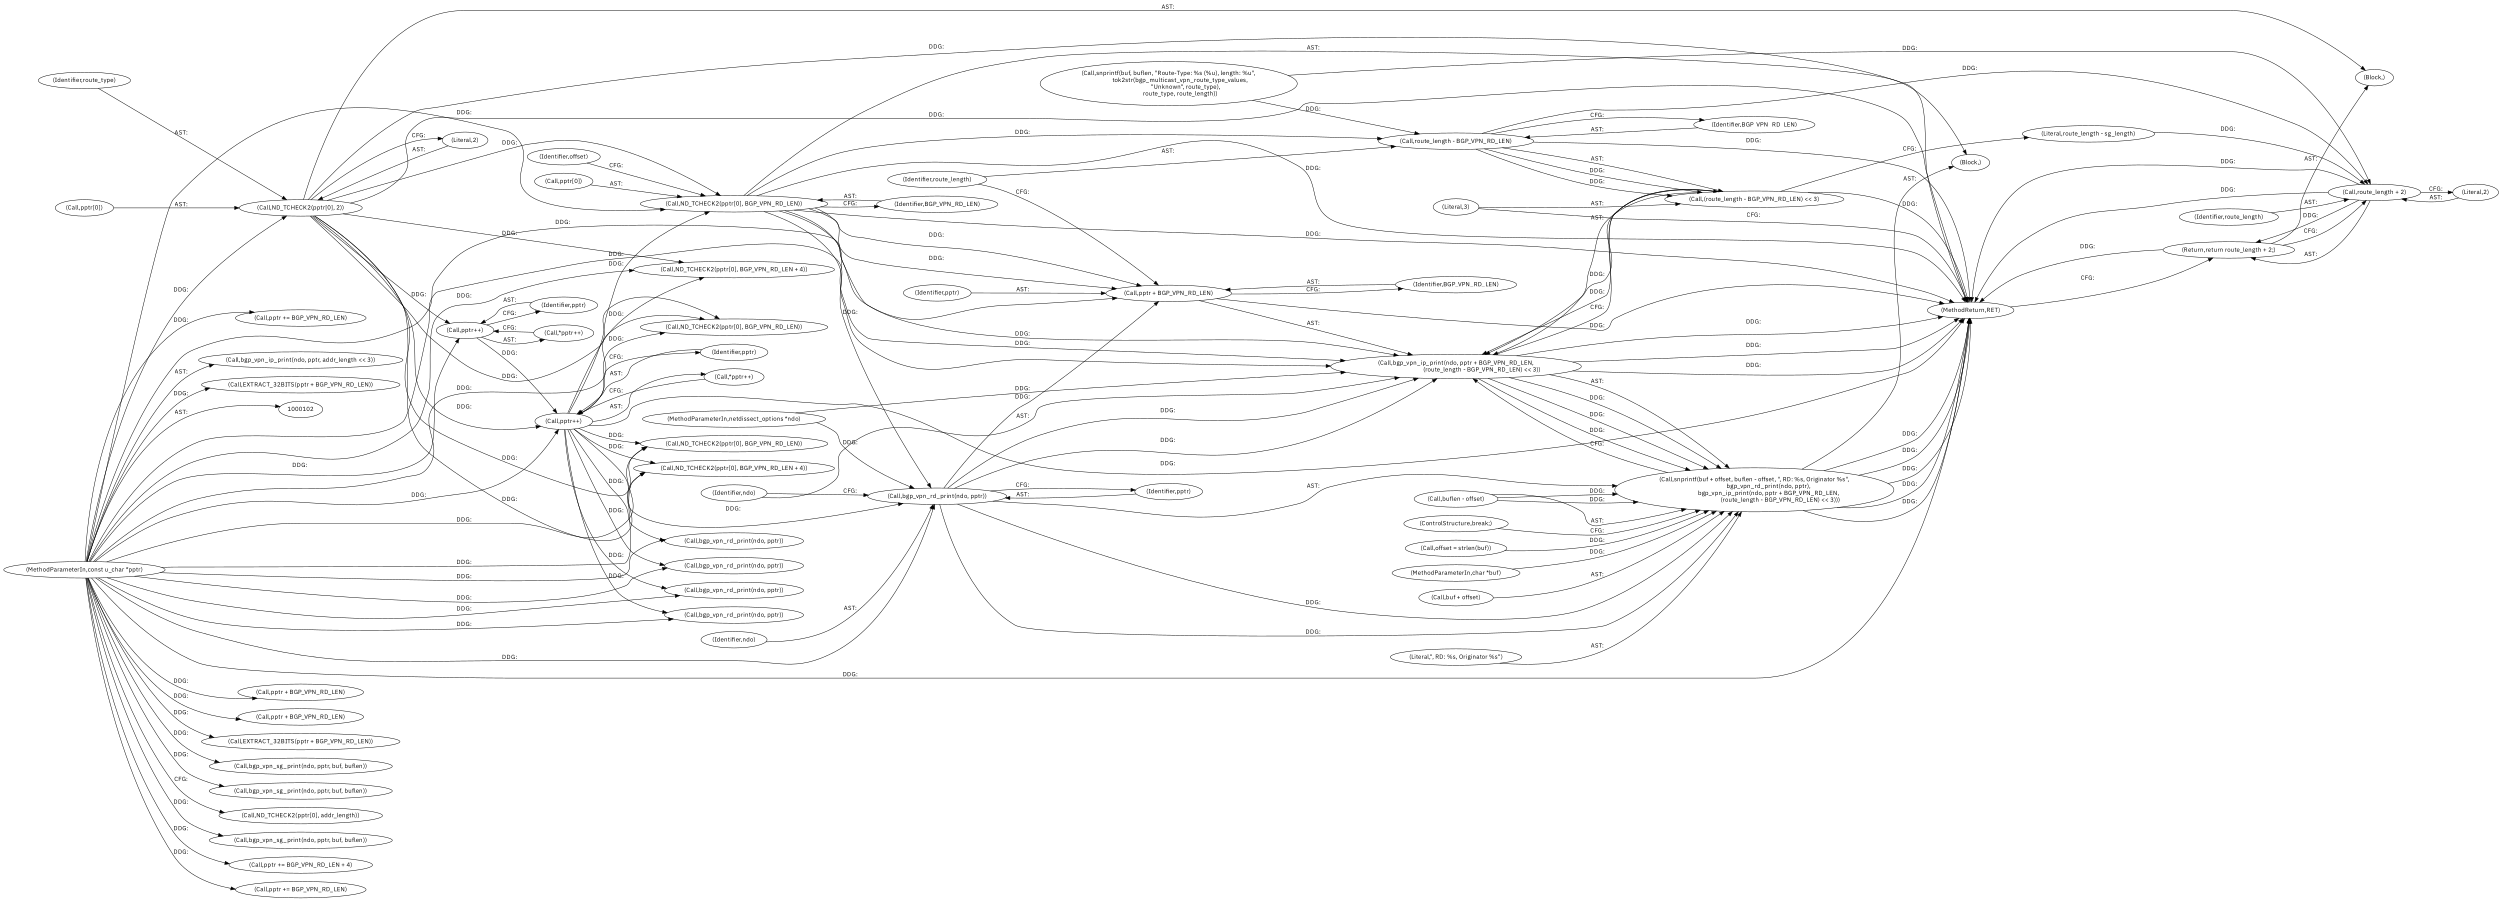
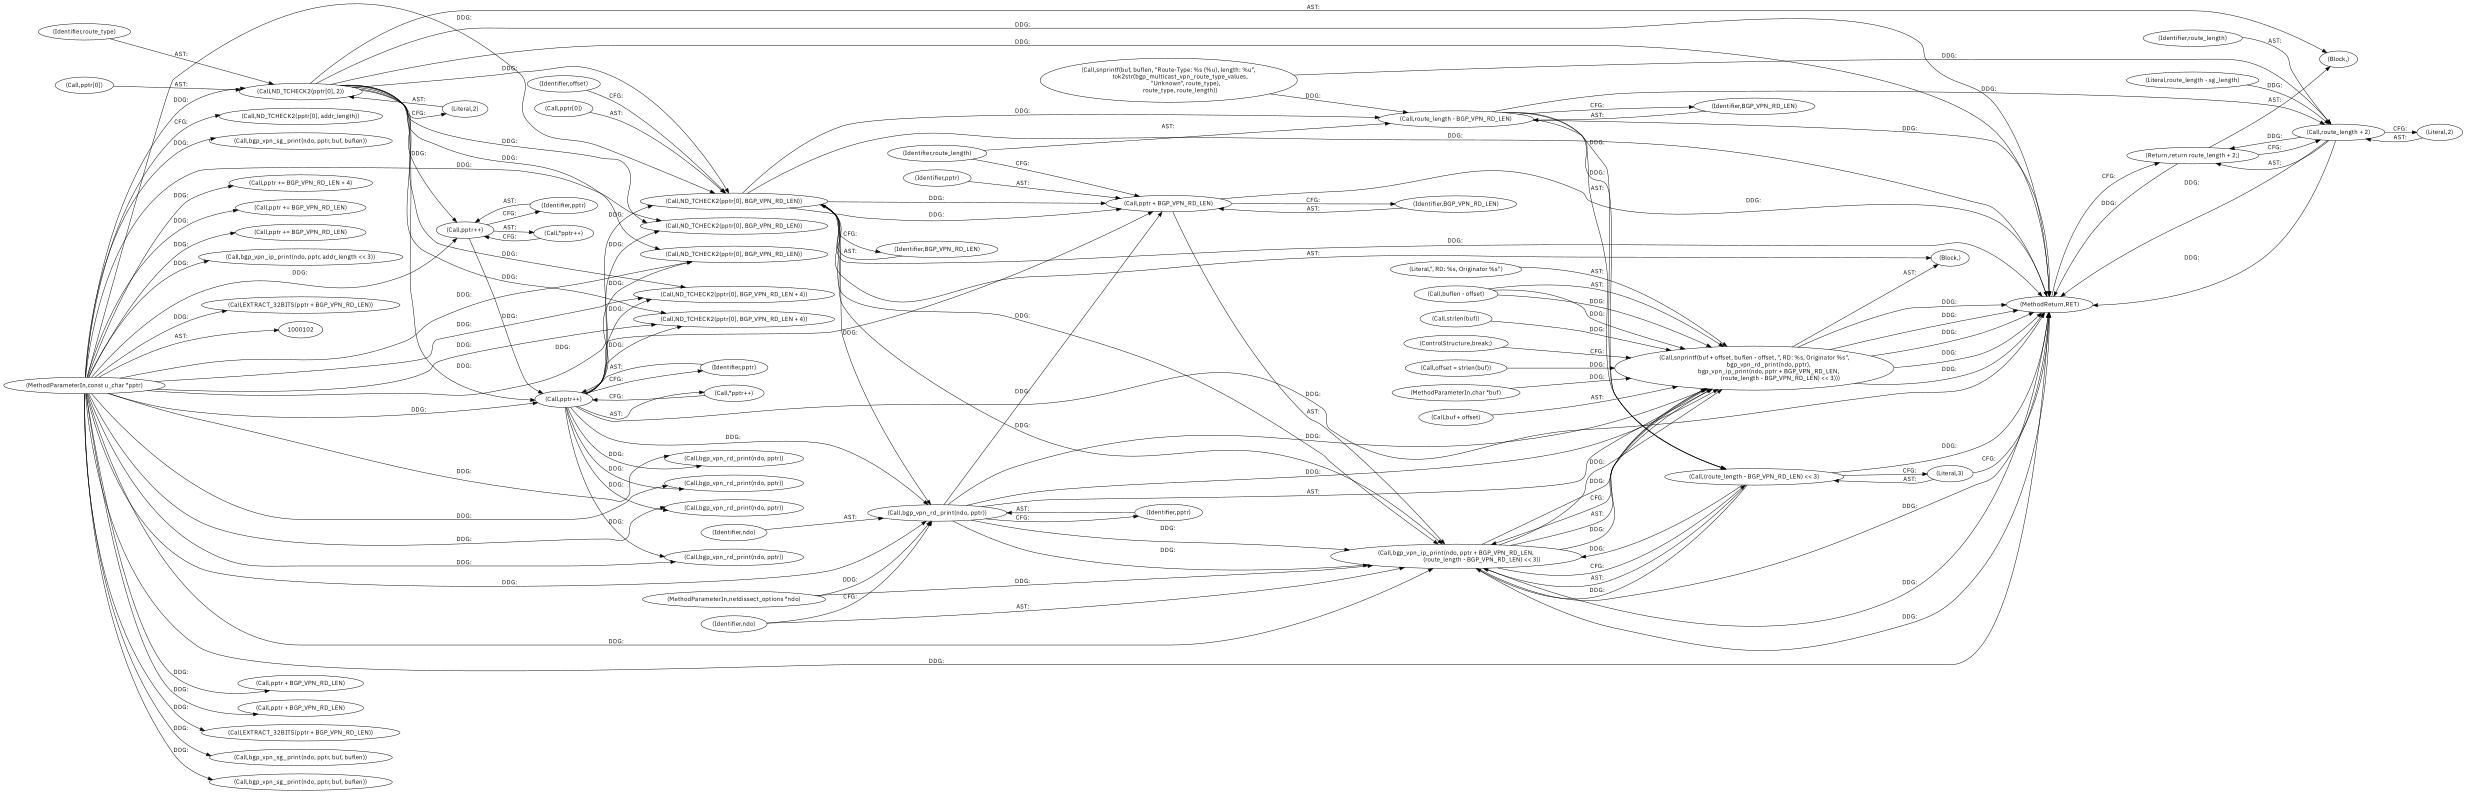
edge "(Call,(route_length - BGP_VPN_RD_LEN) << 3)" -> "(Literal,route_length - sg_length)": now "(Call,(route_length - BGP_VPN_RD_LEN) << 3)" -> "(Literal,3)"
node "(Call,strlen(buf))": added
edge "(MethodParameterIn,const u_char *pptr)" -> "(Call,bgp_vpn_ip_print(ndo, pptr, addr_length << 3))": label "AST: " -> "DDG: "
